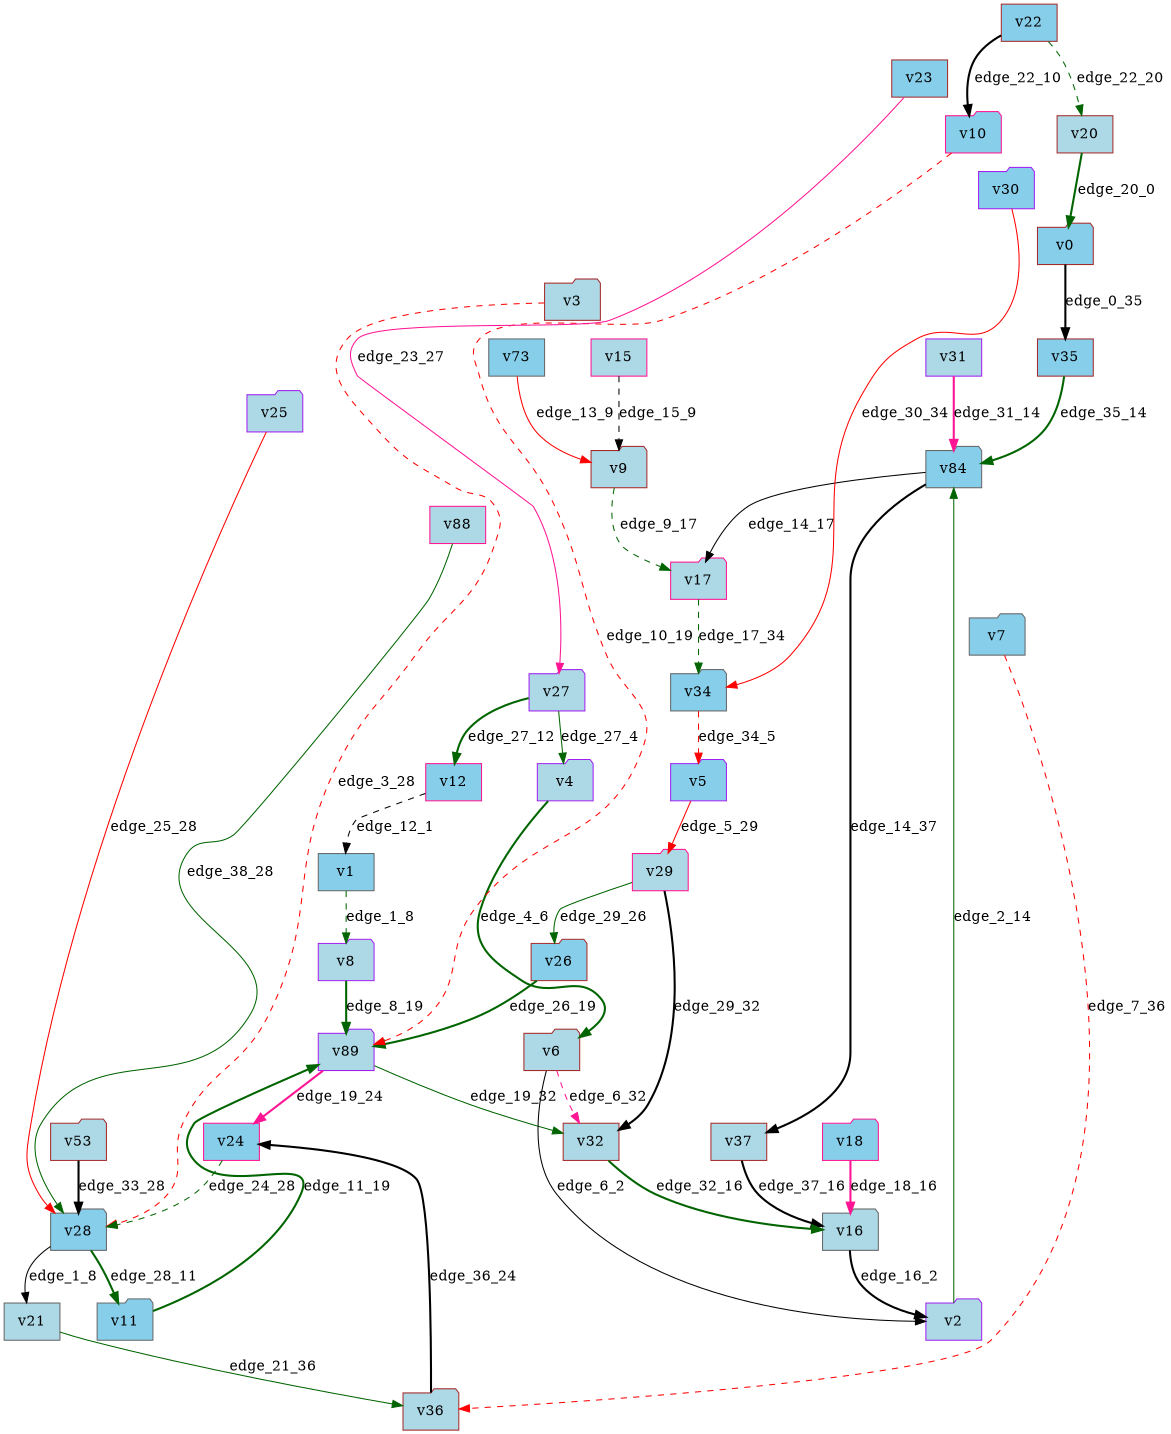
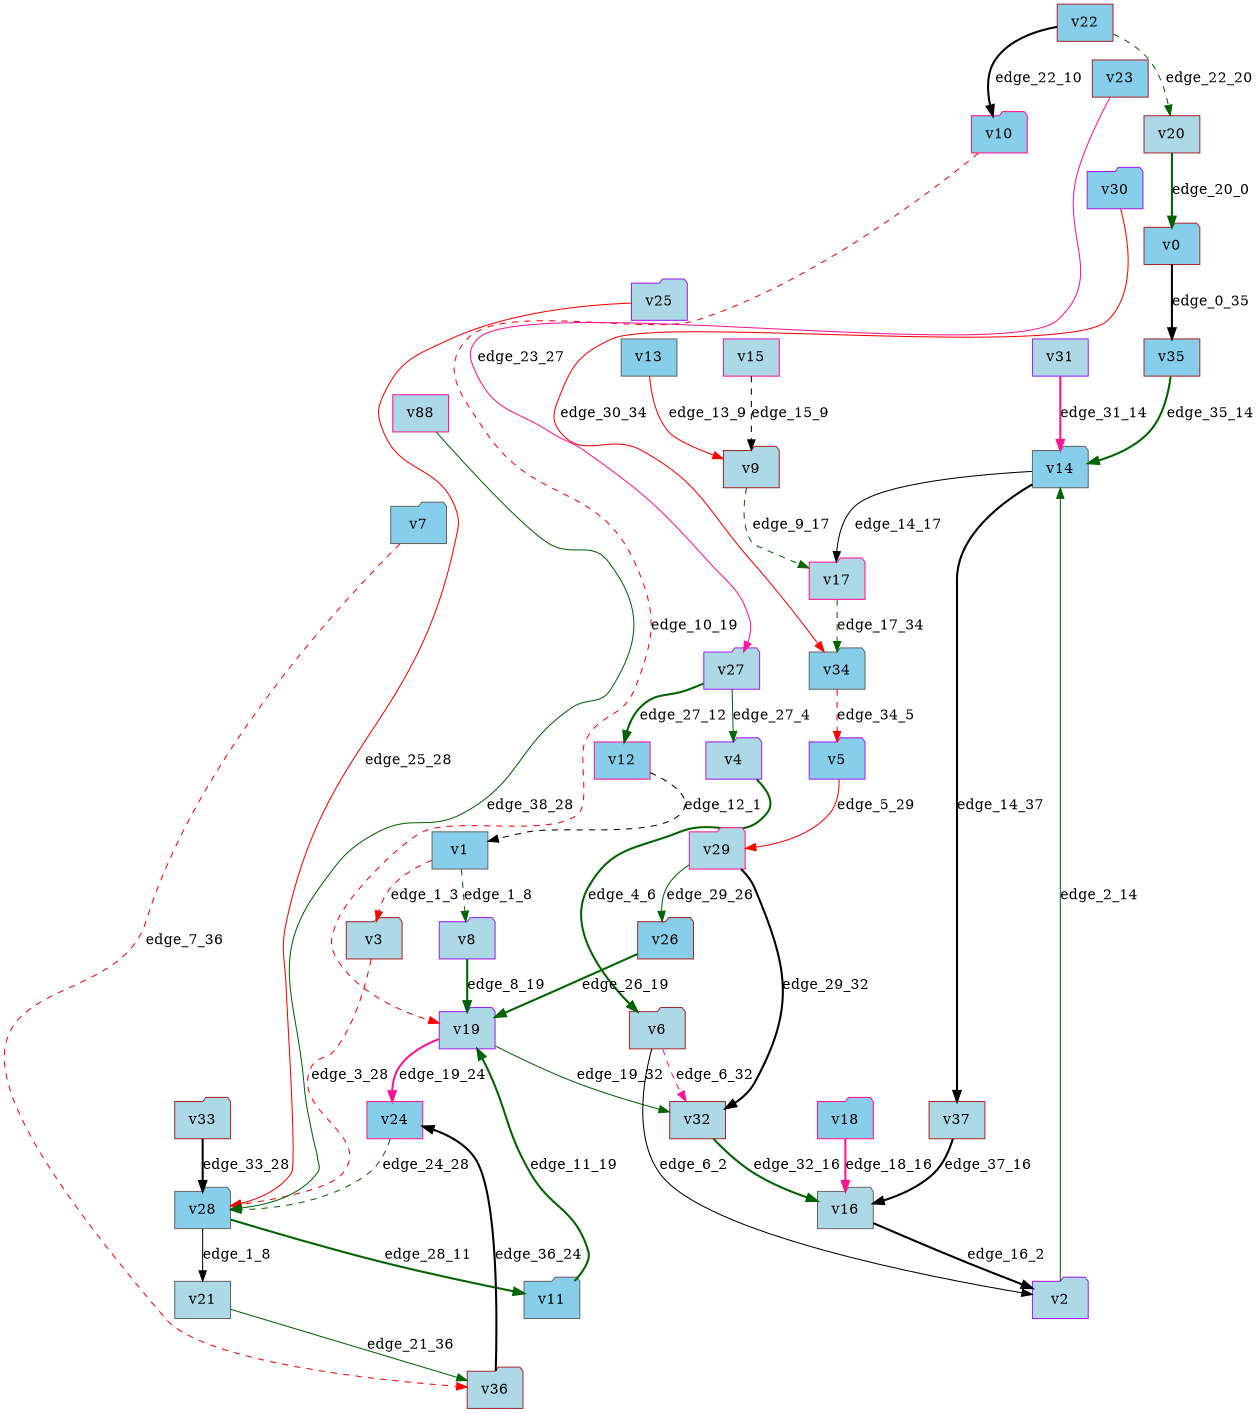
node "v73": label "v73" -> "v13"
node "v84": label "v84" -> "v14"
edge "v1" -> "v3": added, label "edge_1_3"
node "v89": label "v89" -> "v19"
node "v53": label "v53" -> "v33"
